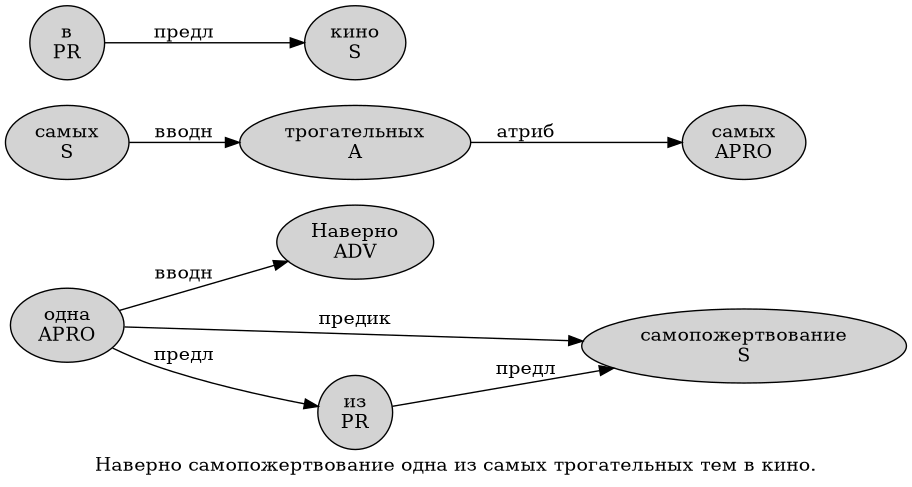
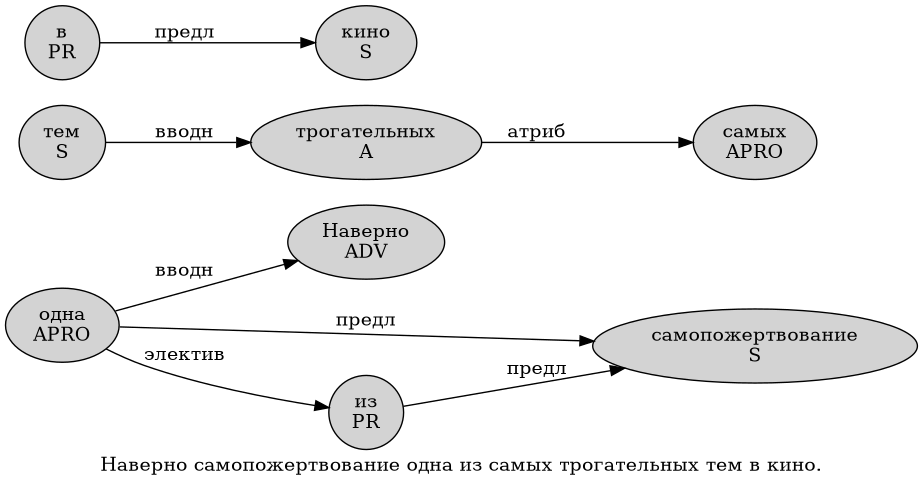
node "самых S": label "самых S" -> "тем S"
edge "одна APRO" -> "самопожертвование S": label "предик" -> "предл"
edge "одна APRO" -> "из PR": label "предл" -> "электив"
